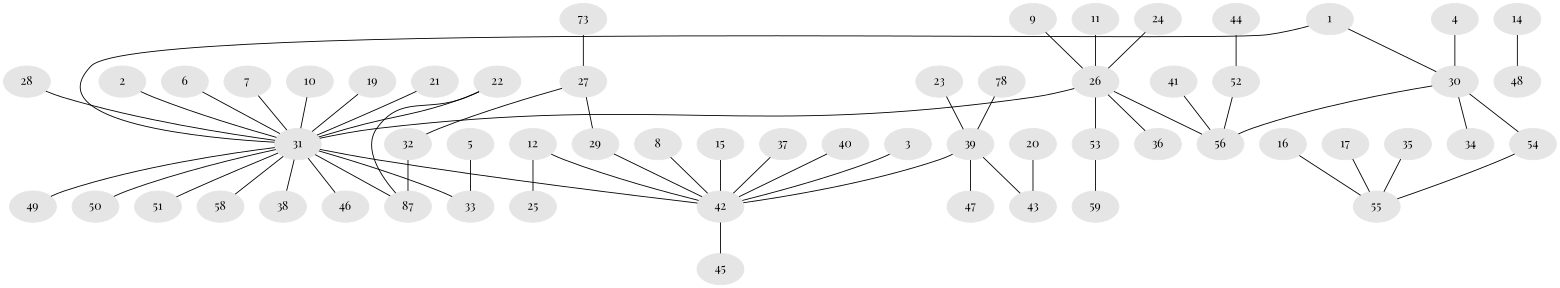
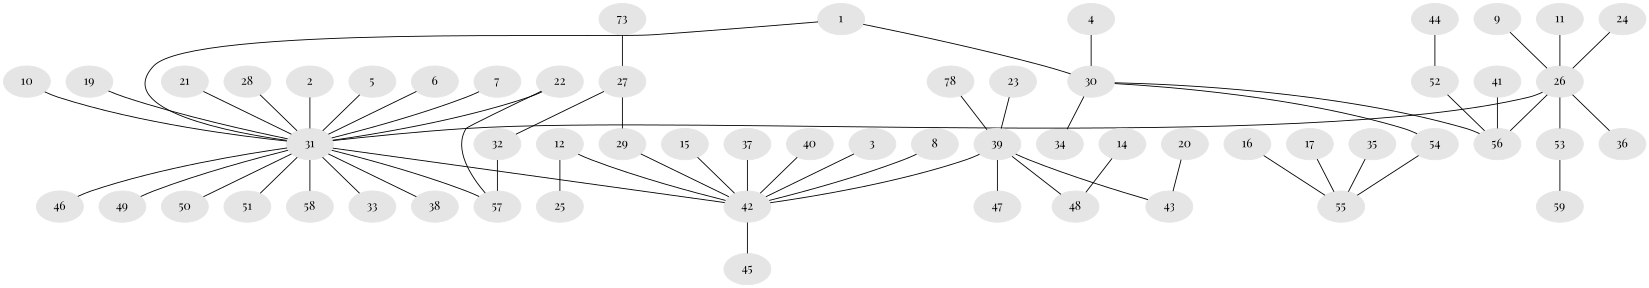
edge "39" -- "48": added
edge "5" -- "33": now "5" -- "31"
node "87": label "87" -> "57"
